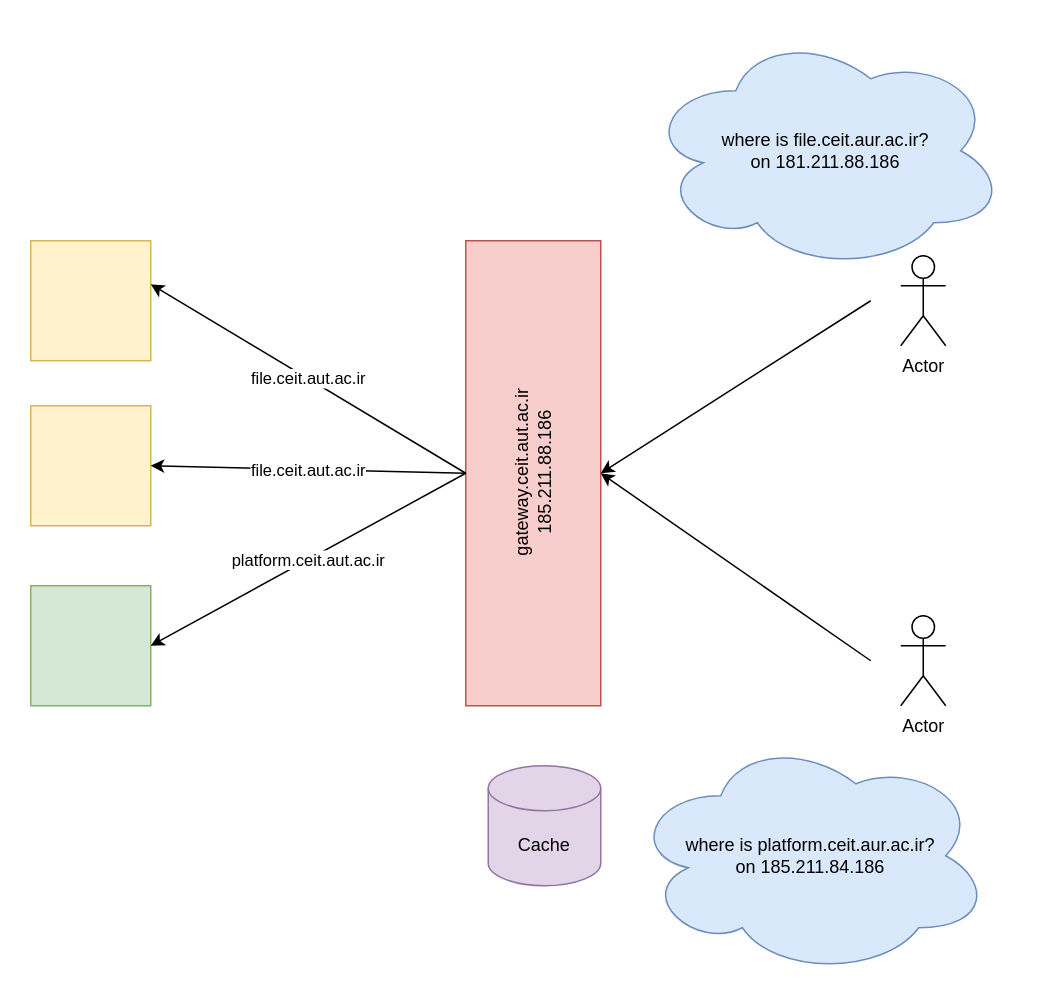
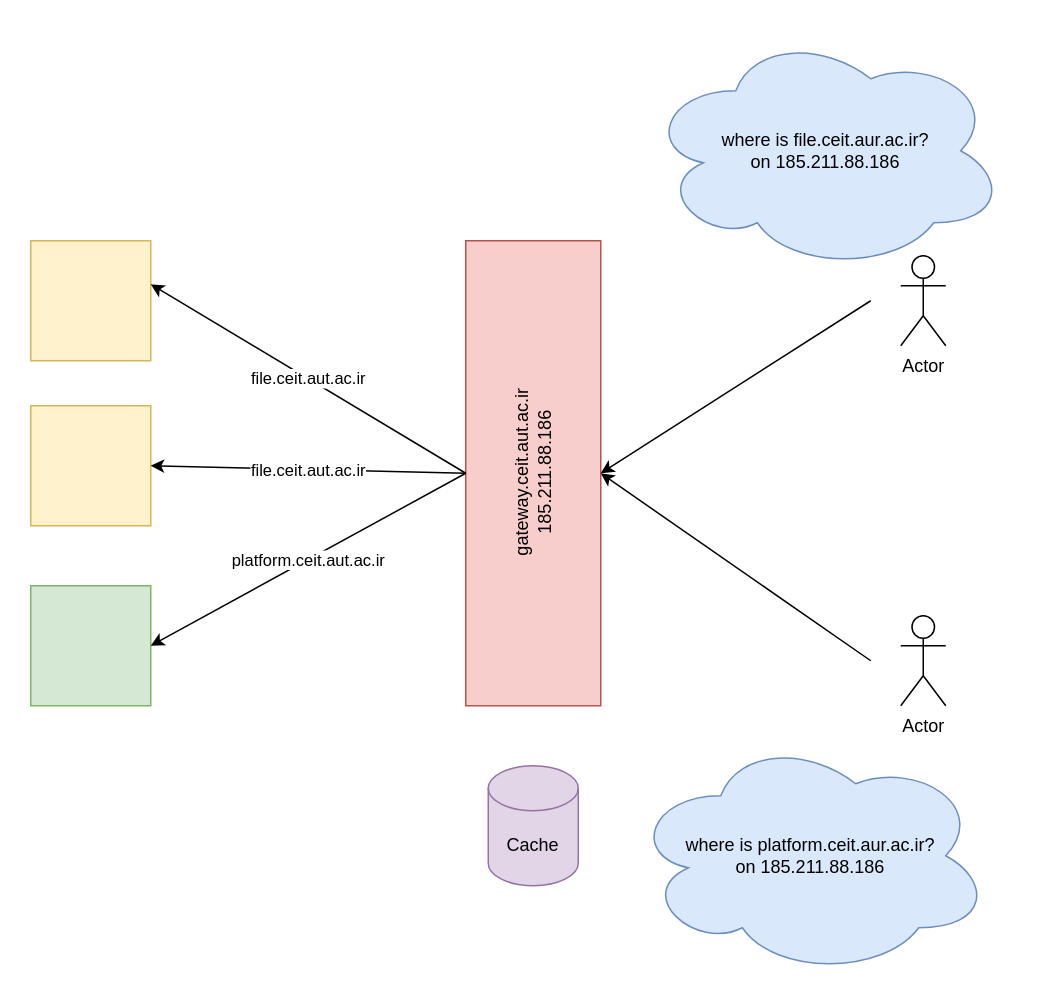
node "where is file.ceit.aur.ac.ir? on 181.211.88.186": label "where is file.ceit.aur.ac.ir? on 181.211.88.186" -> "where is file.ceit.aur.ac.ir? on 185.211.88.186"
node "Cache": size 113x120 -> 90x120
node "where is platform.ceit.aur.ac.ir? on 185.211.84.186": label "where is platform.ceit.aur.ac.ir? on 185.211.84.186" -> "where is platform.ceit.aur.ac.ir? on 185.211.88.186"
